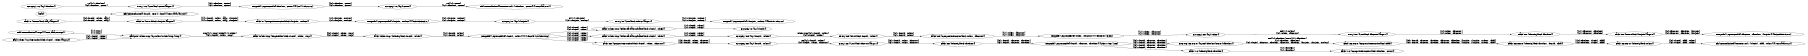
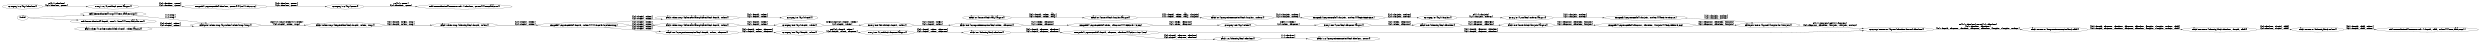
edge "[head]" -> "Hfs['TextDelimited[['stop']]']['test/data/en.stop']']": added
node "HashJoin('DF*D')[by:DF:['lhs_join']D:['rhs_join']]": added
